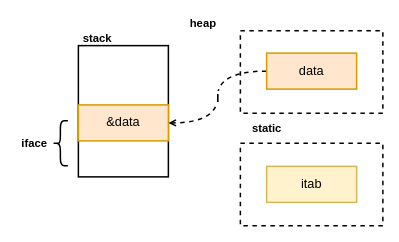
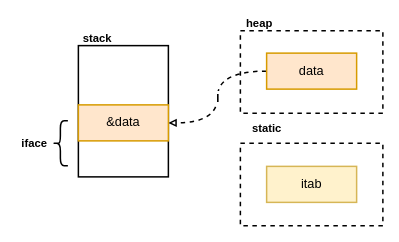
node "heap": moved (203, 23) -> (259, 23)
edge "data" -> "&data": arrowhead open -> block
